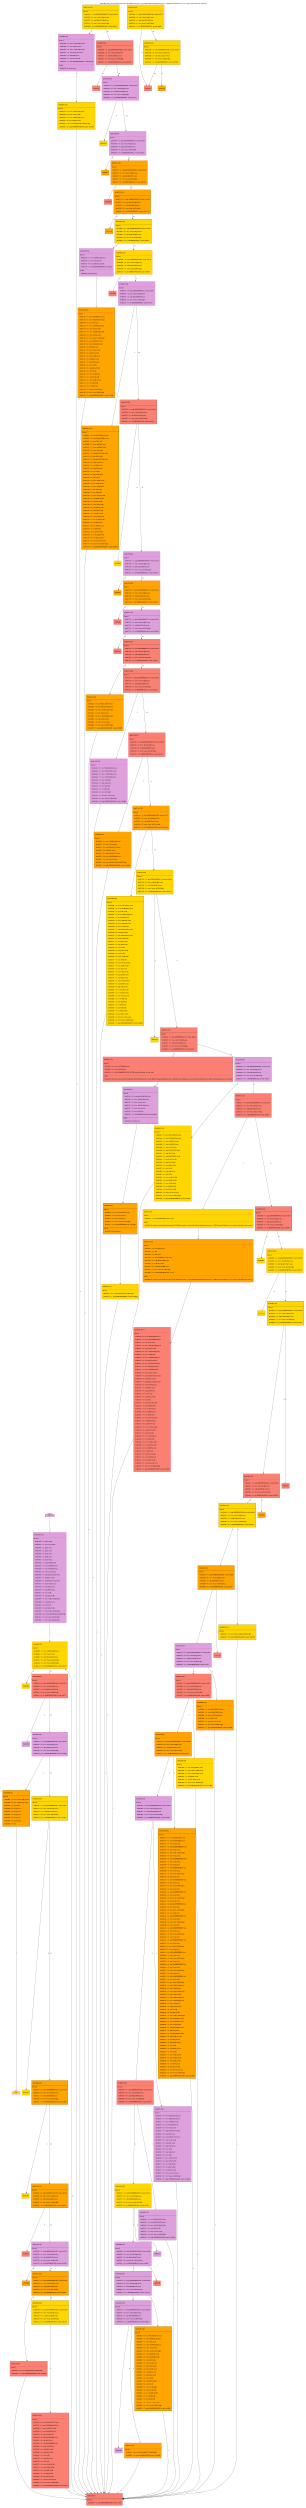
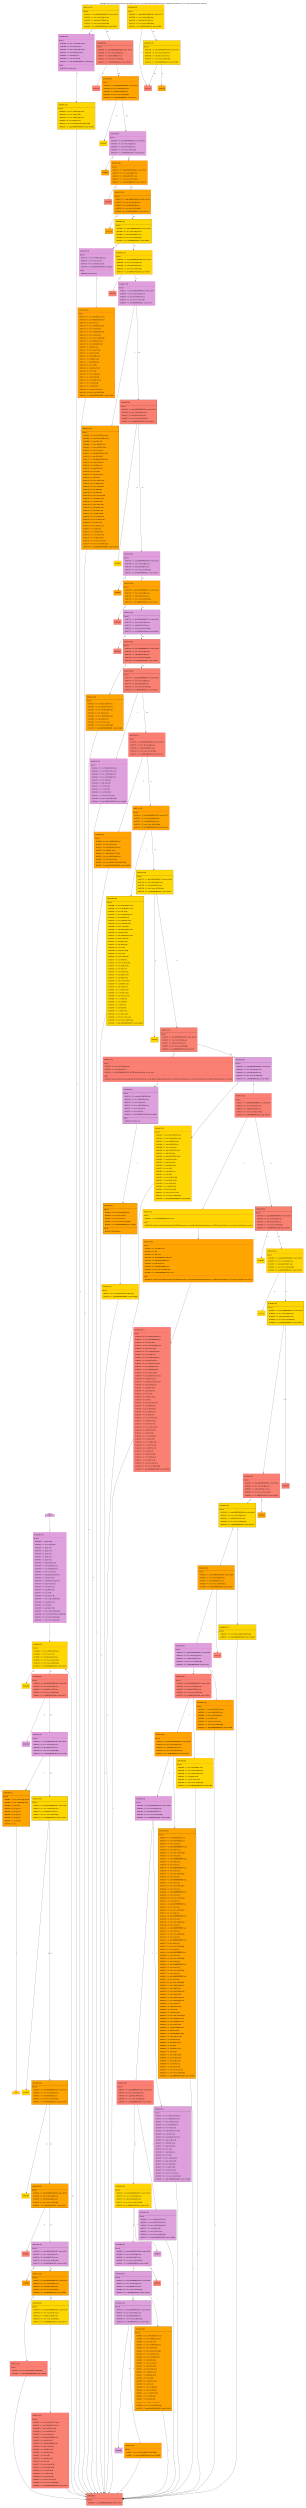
node "0x401624 [28]": fillcolor plum -> orange
